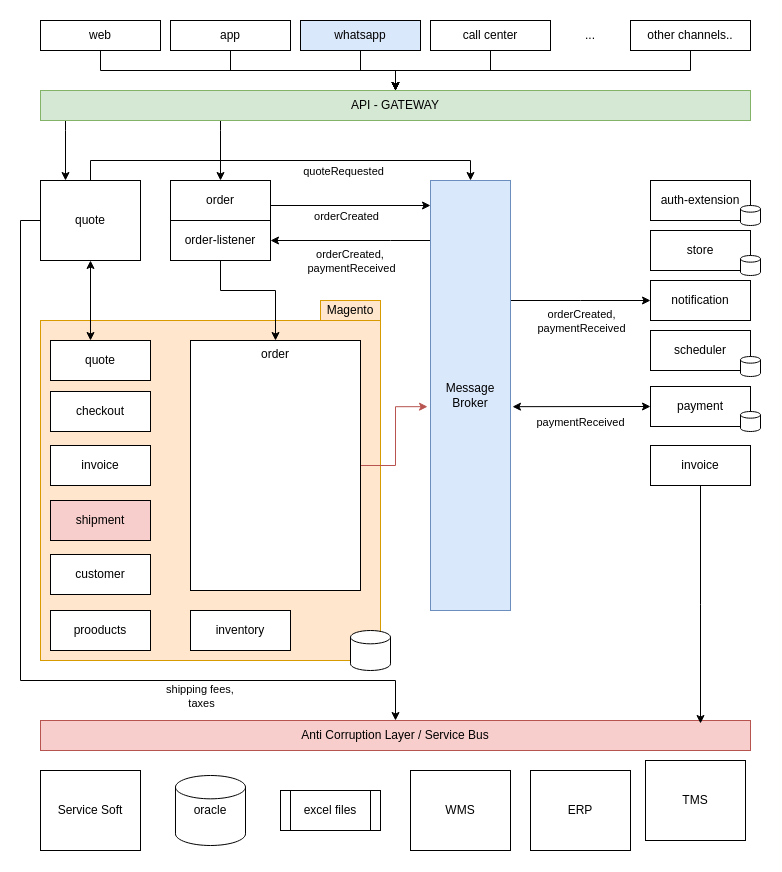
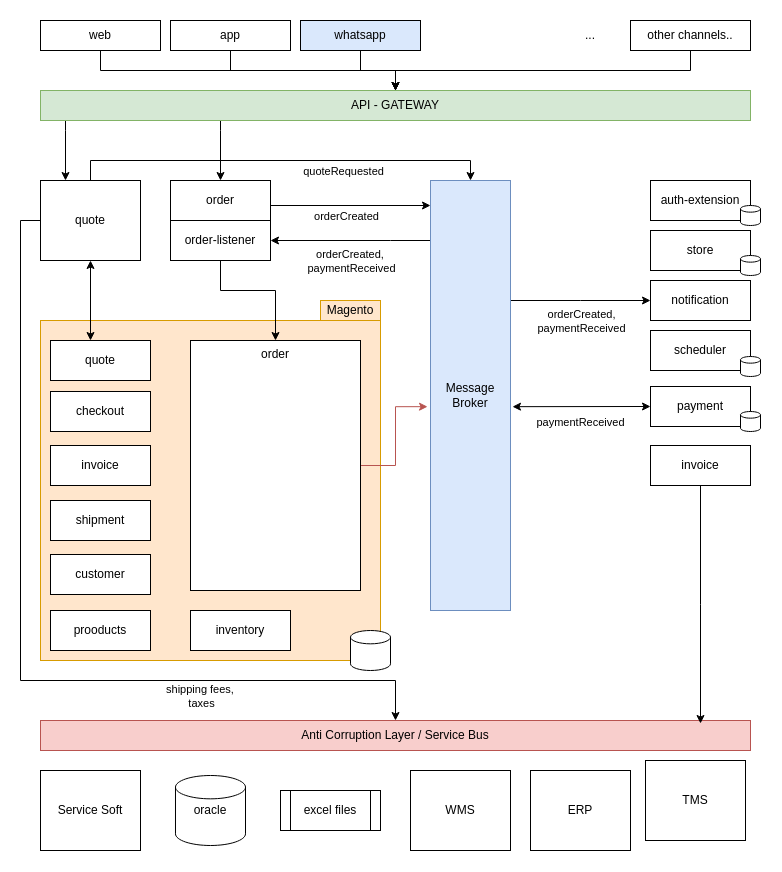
node "call center": removed
edge "call center" -> "API - GATEWAY": removed
node "shipment": fillcolor #f8cecc -> #ffffff
